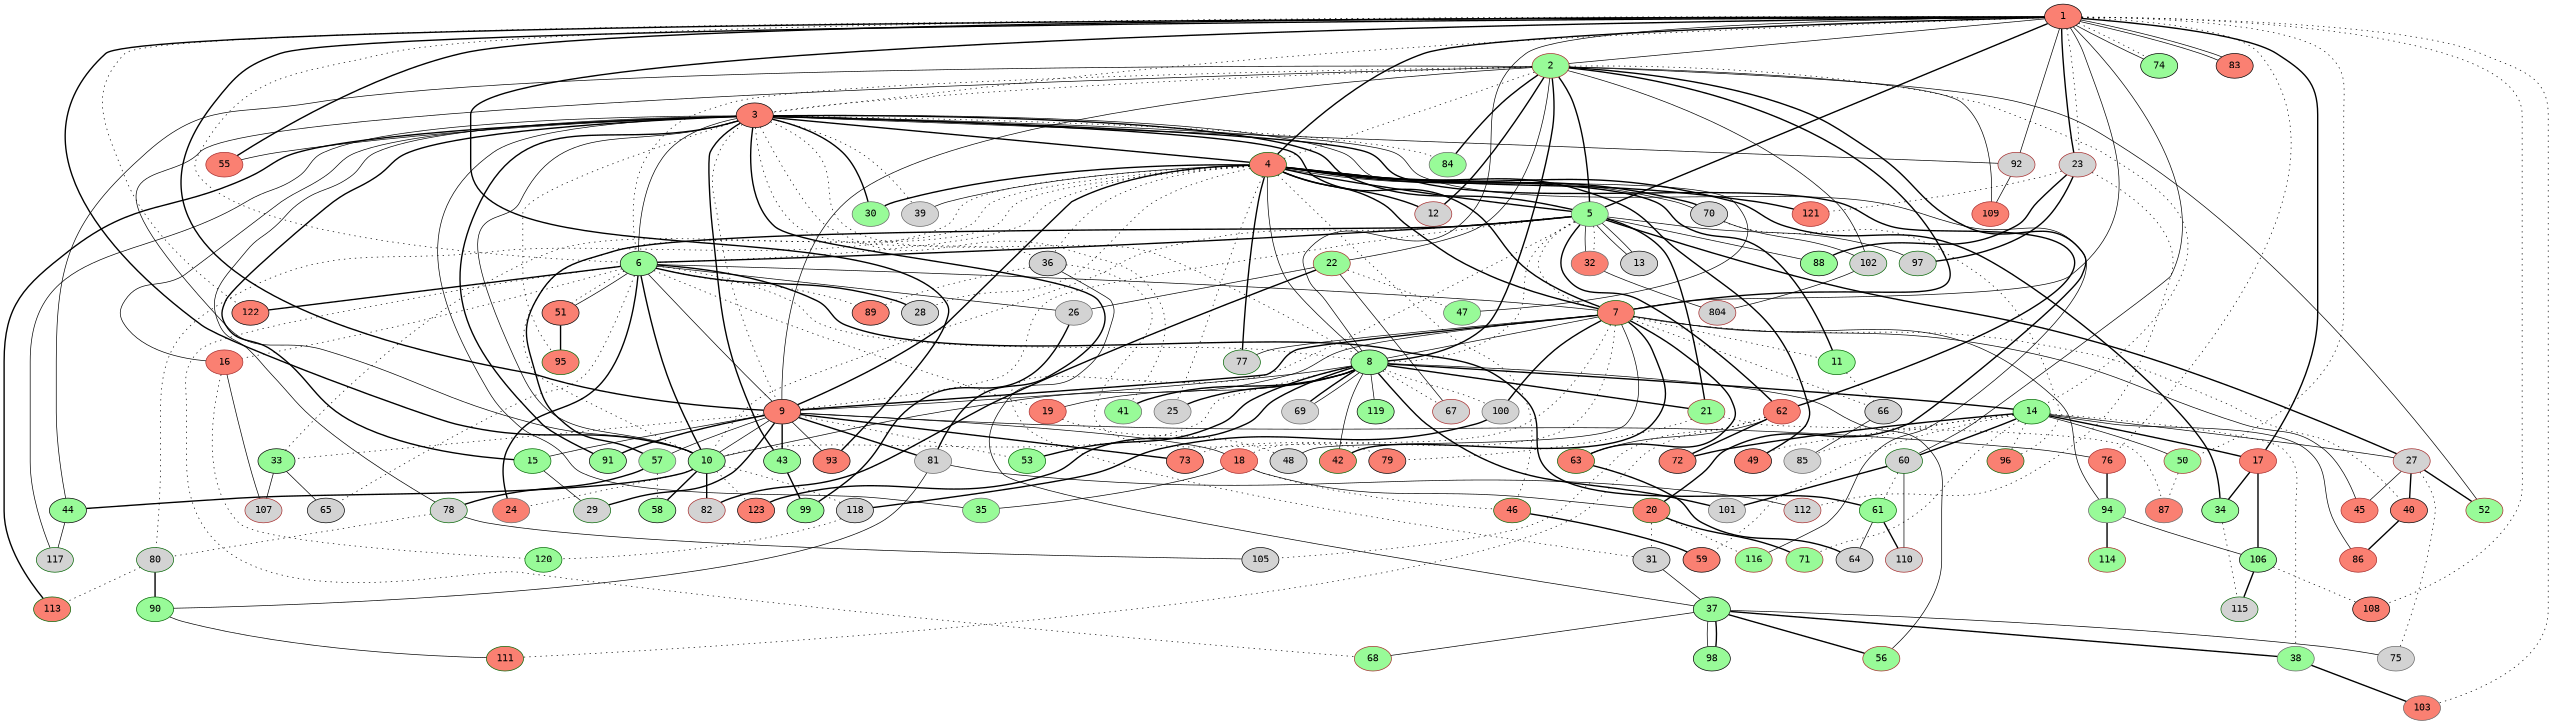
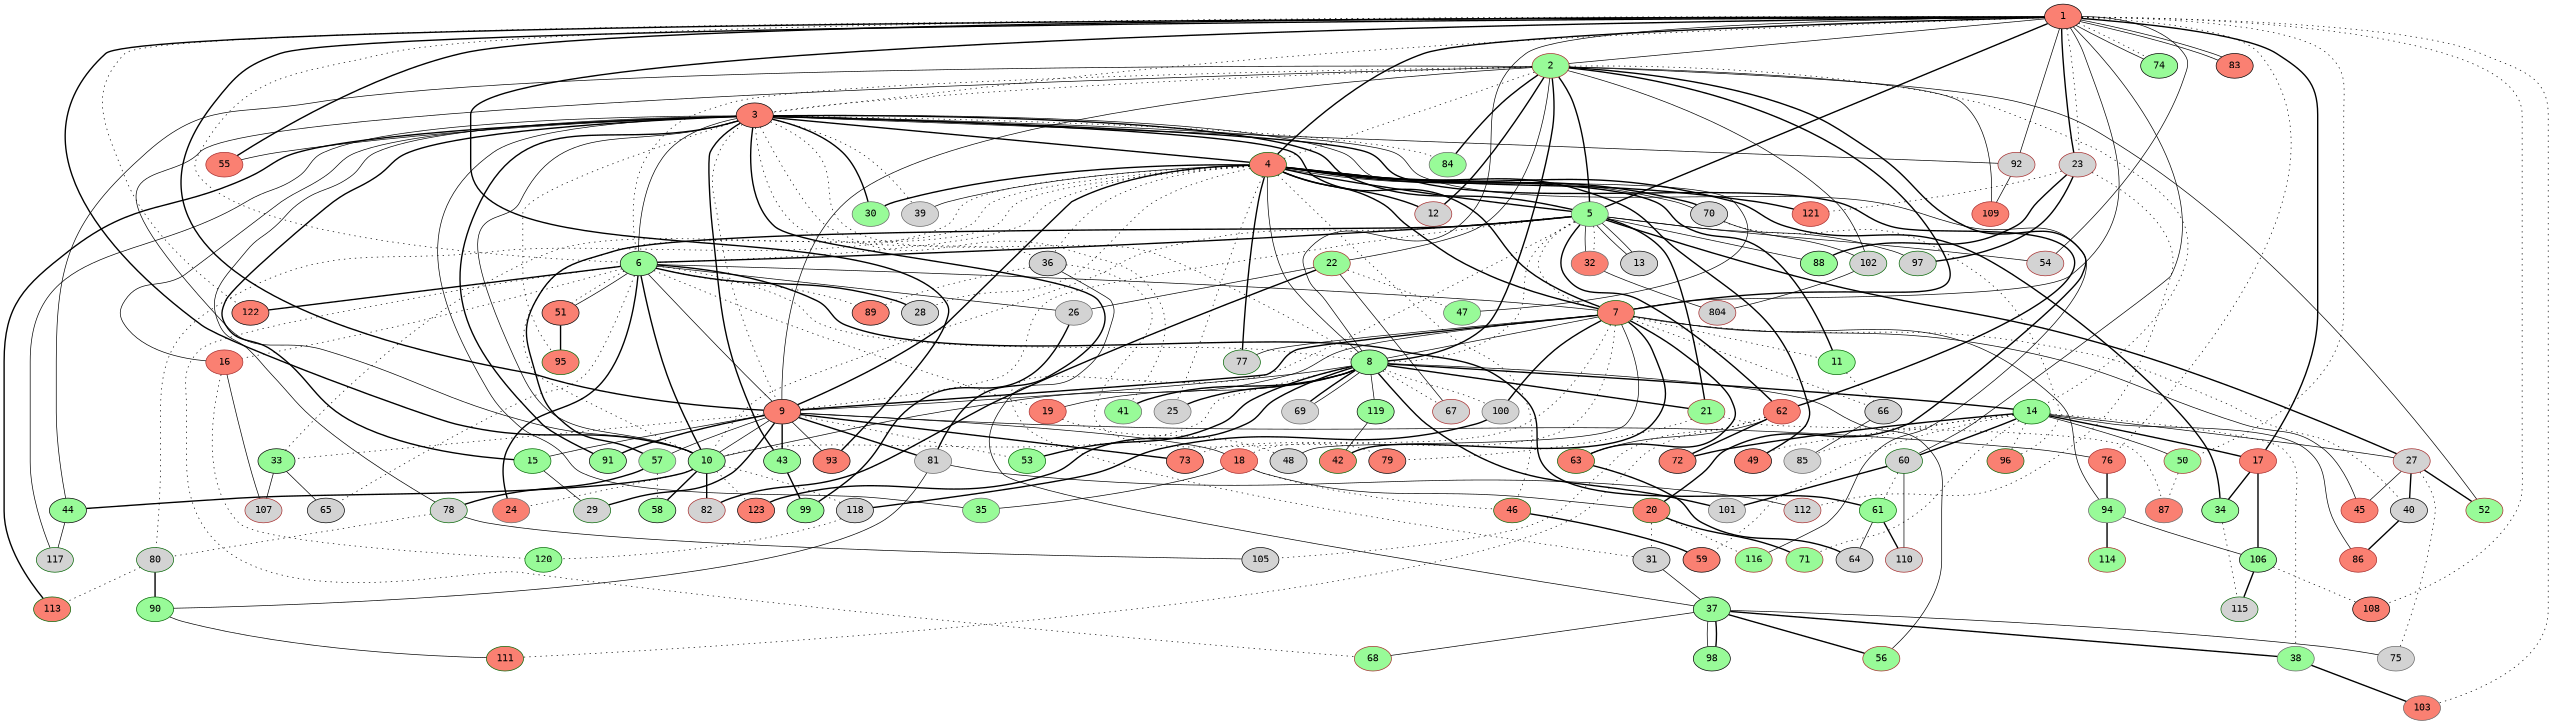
node "54": added
edge "8" -- "42": now "119" -- "42"
node "40": fillcolor salmon -> lightgrey
